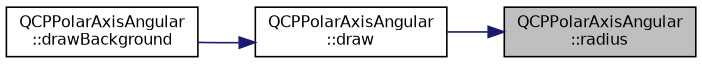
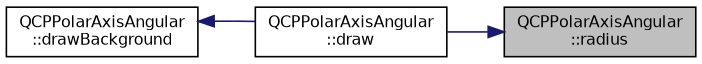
edge "QCPPolarAxisAngular ::drawBackground" -> "QCPPolarAxisAngular ::draw": reversed
